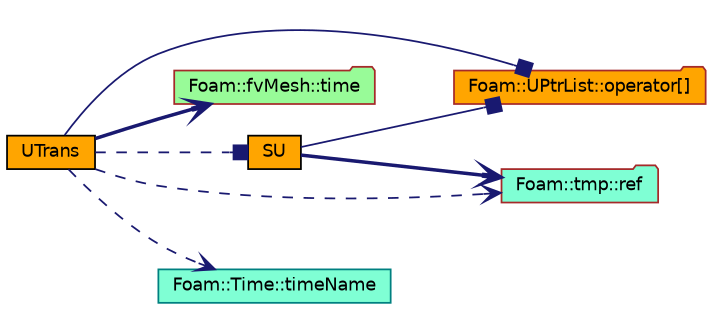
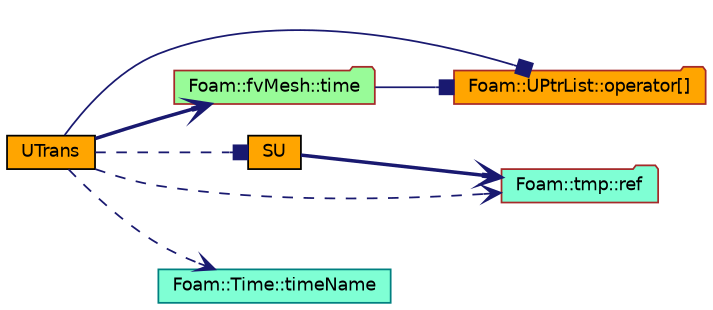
edge "SU" -> "Foam::UPtrList::operator[]": now "Foam::fvMesh::time" -> "Foam::UPtrList::operator[]"
